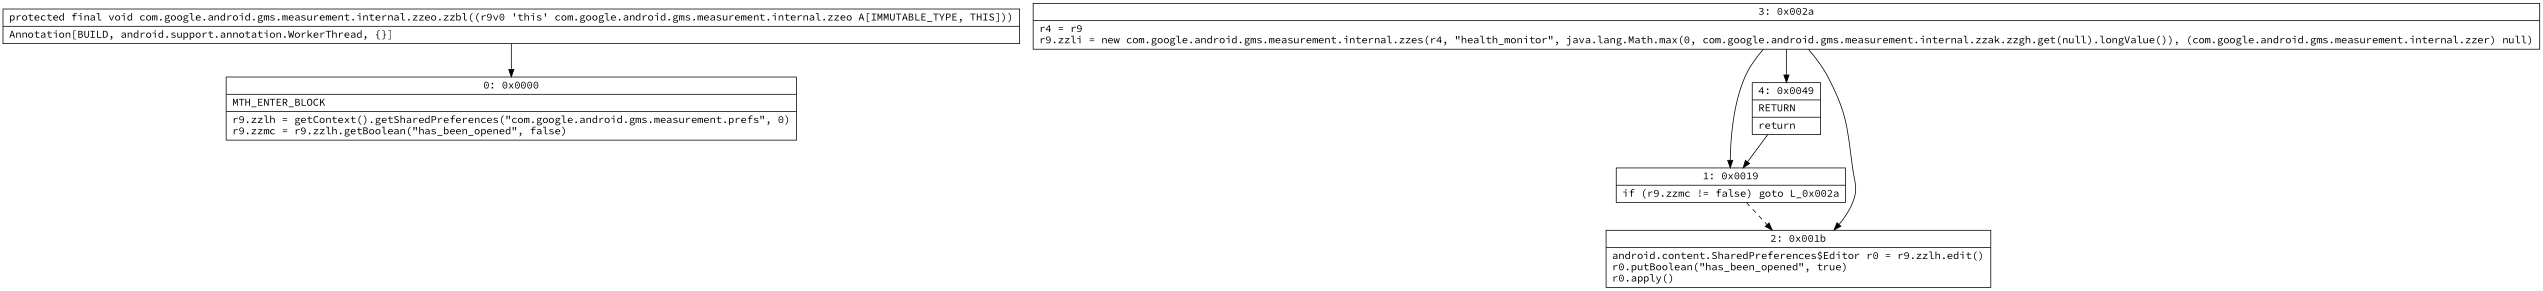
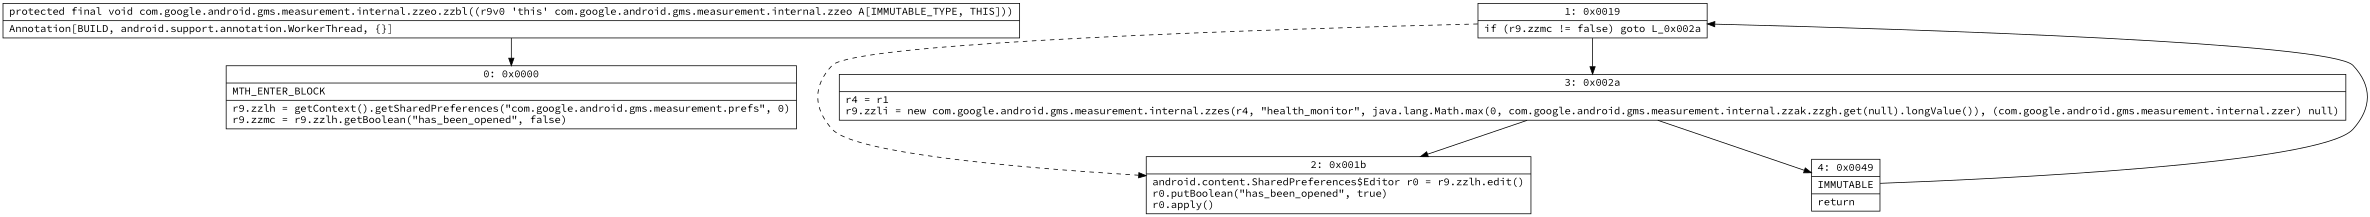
node "3: 0x002a": text "r4 = r9" -> "r4 = r1"
edge "3: 0x002a" -> "1: 0x0019": reversed
node "4: 0x0049": text "RETURN" -> "IMMUTABLE"
